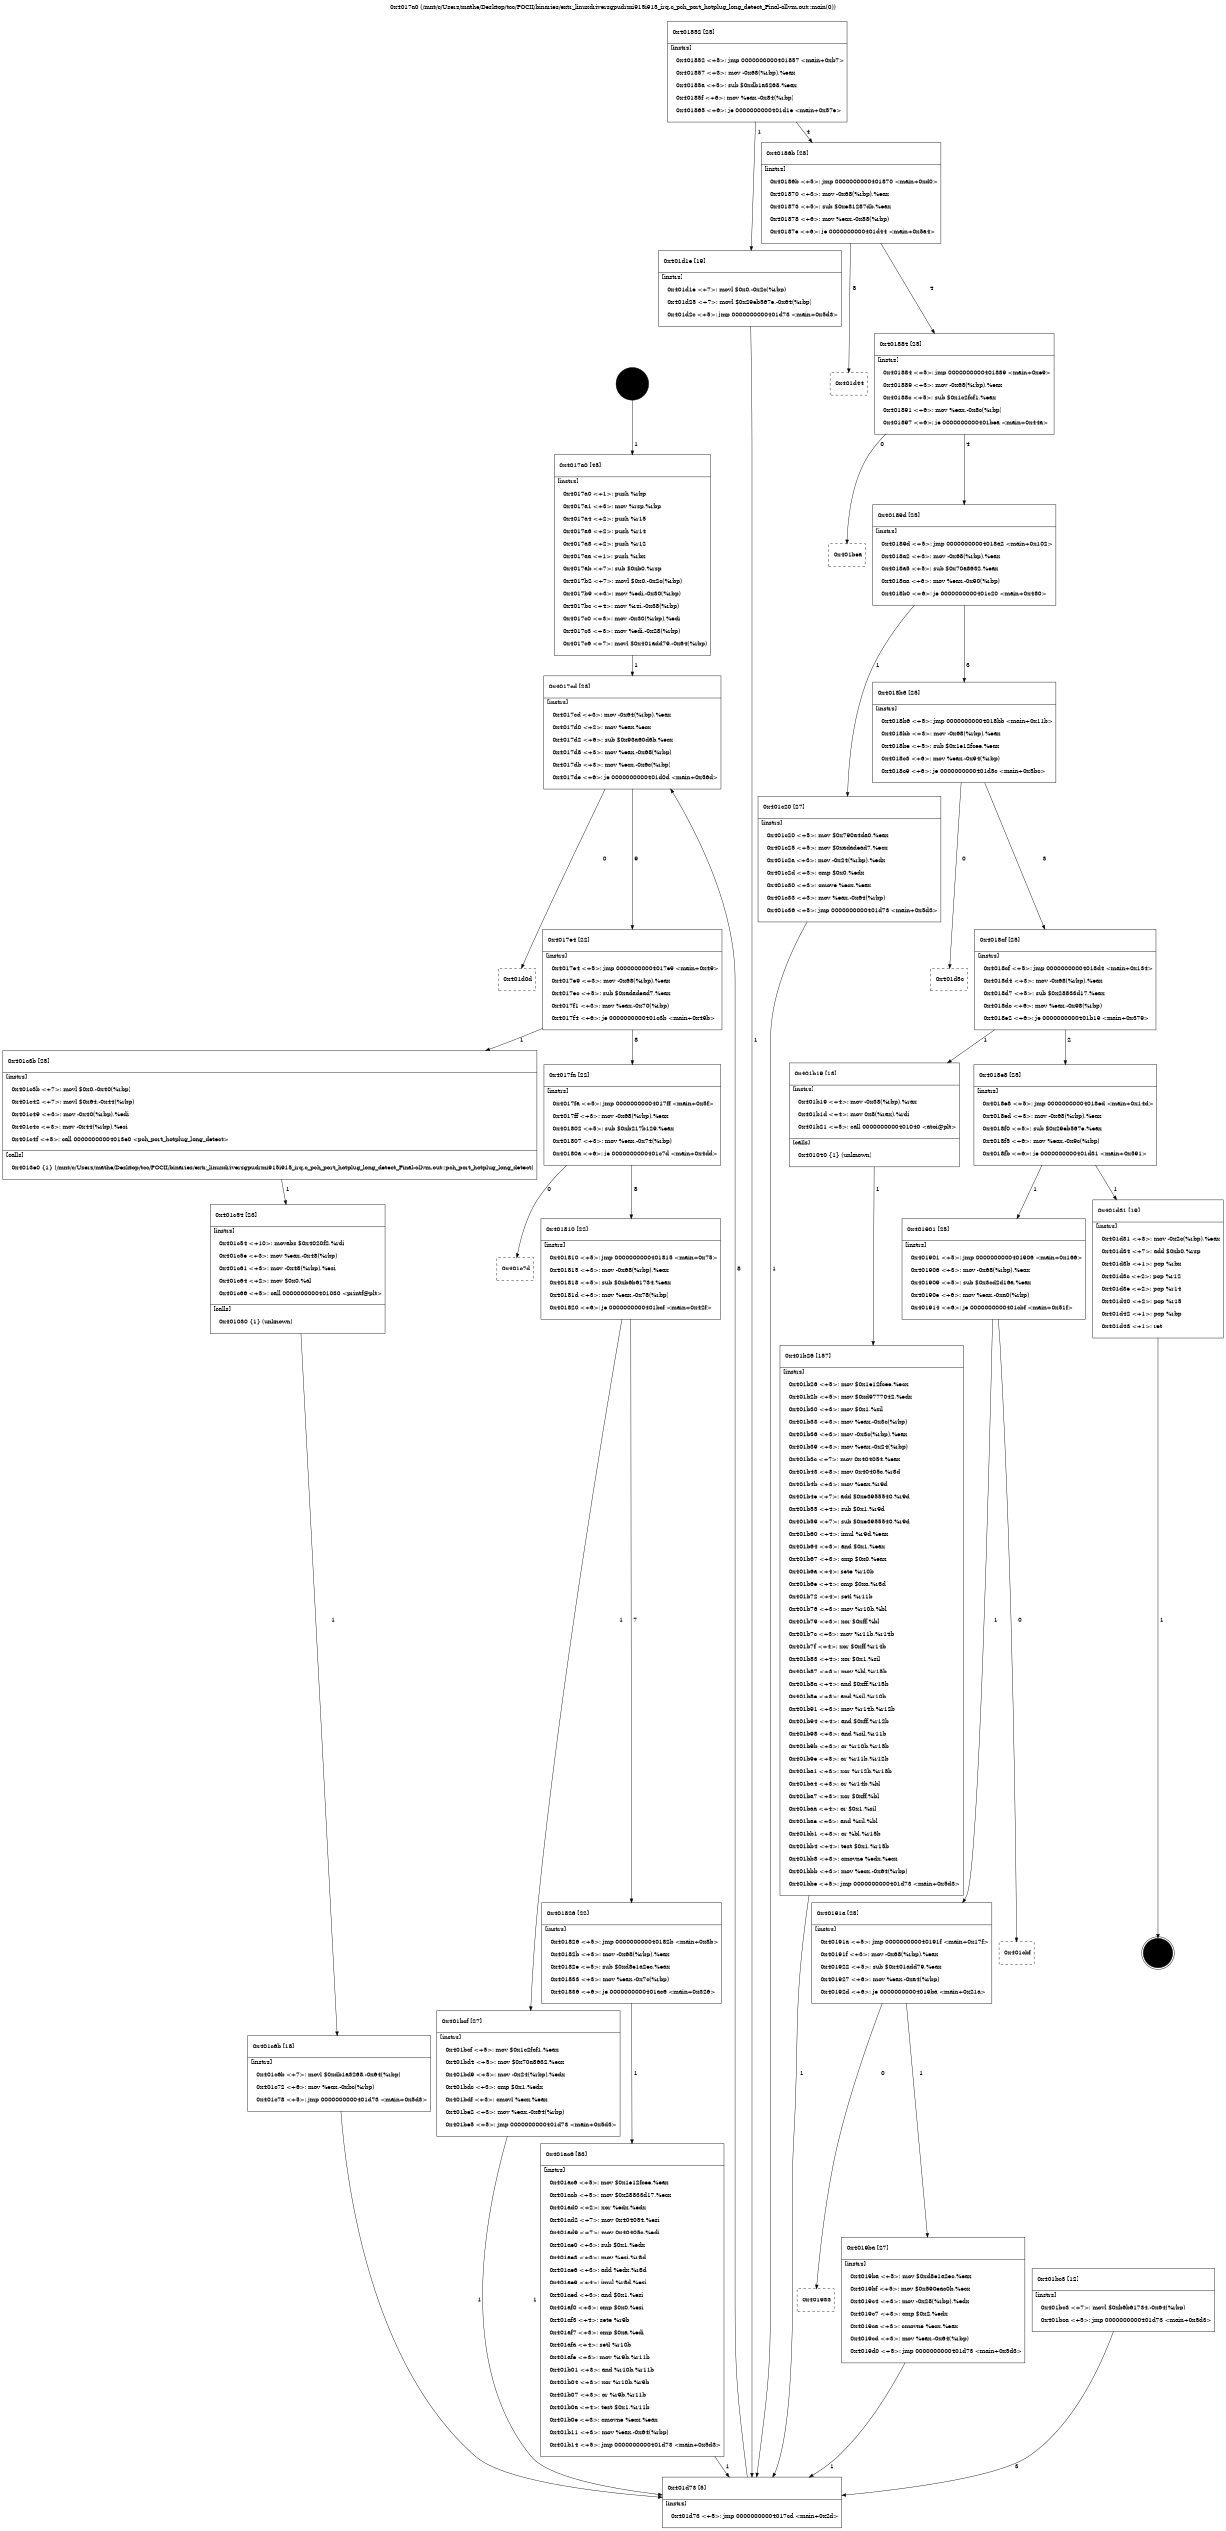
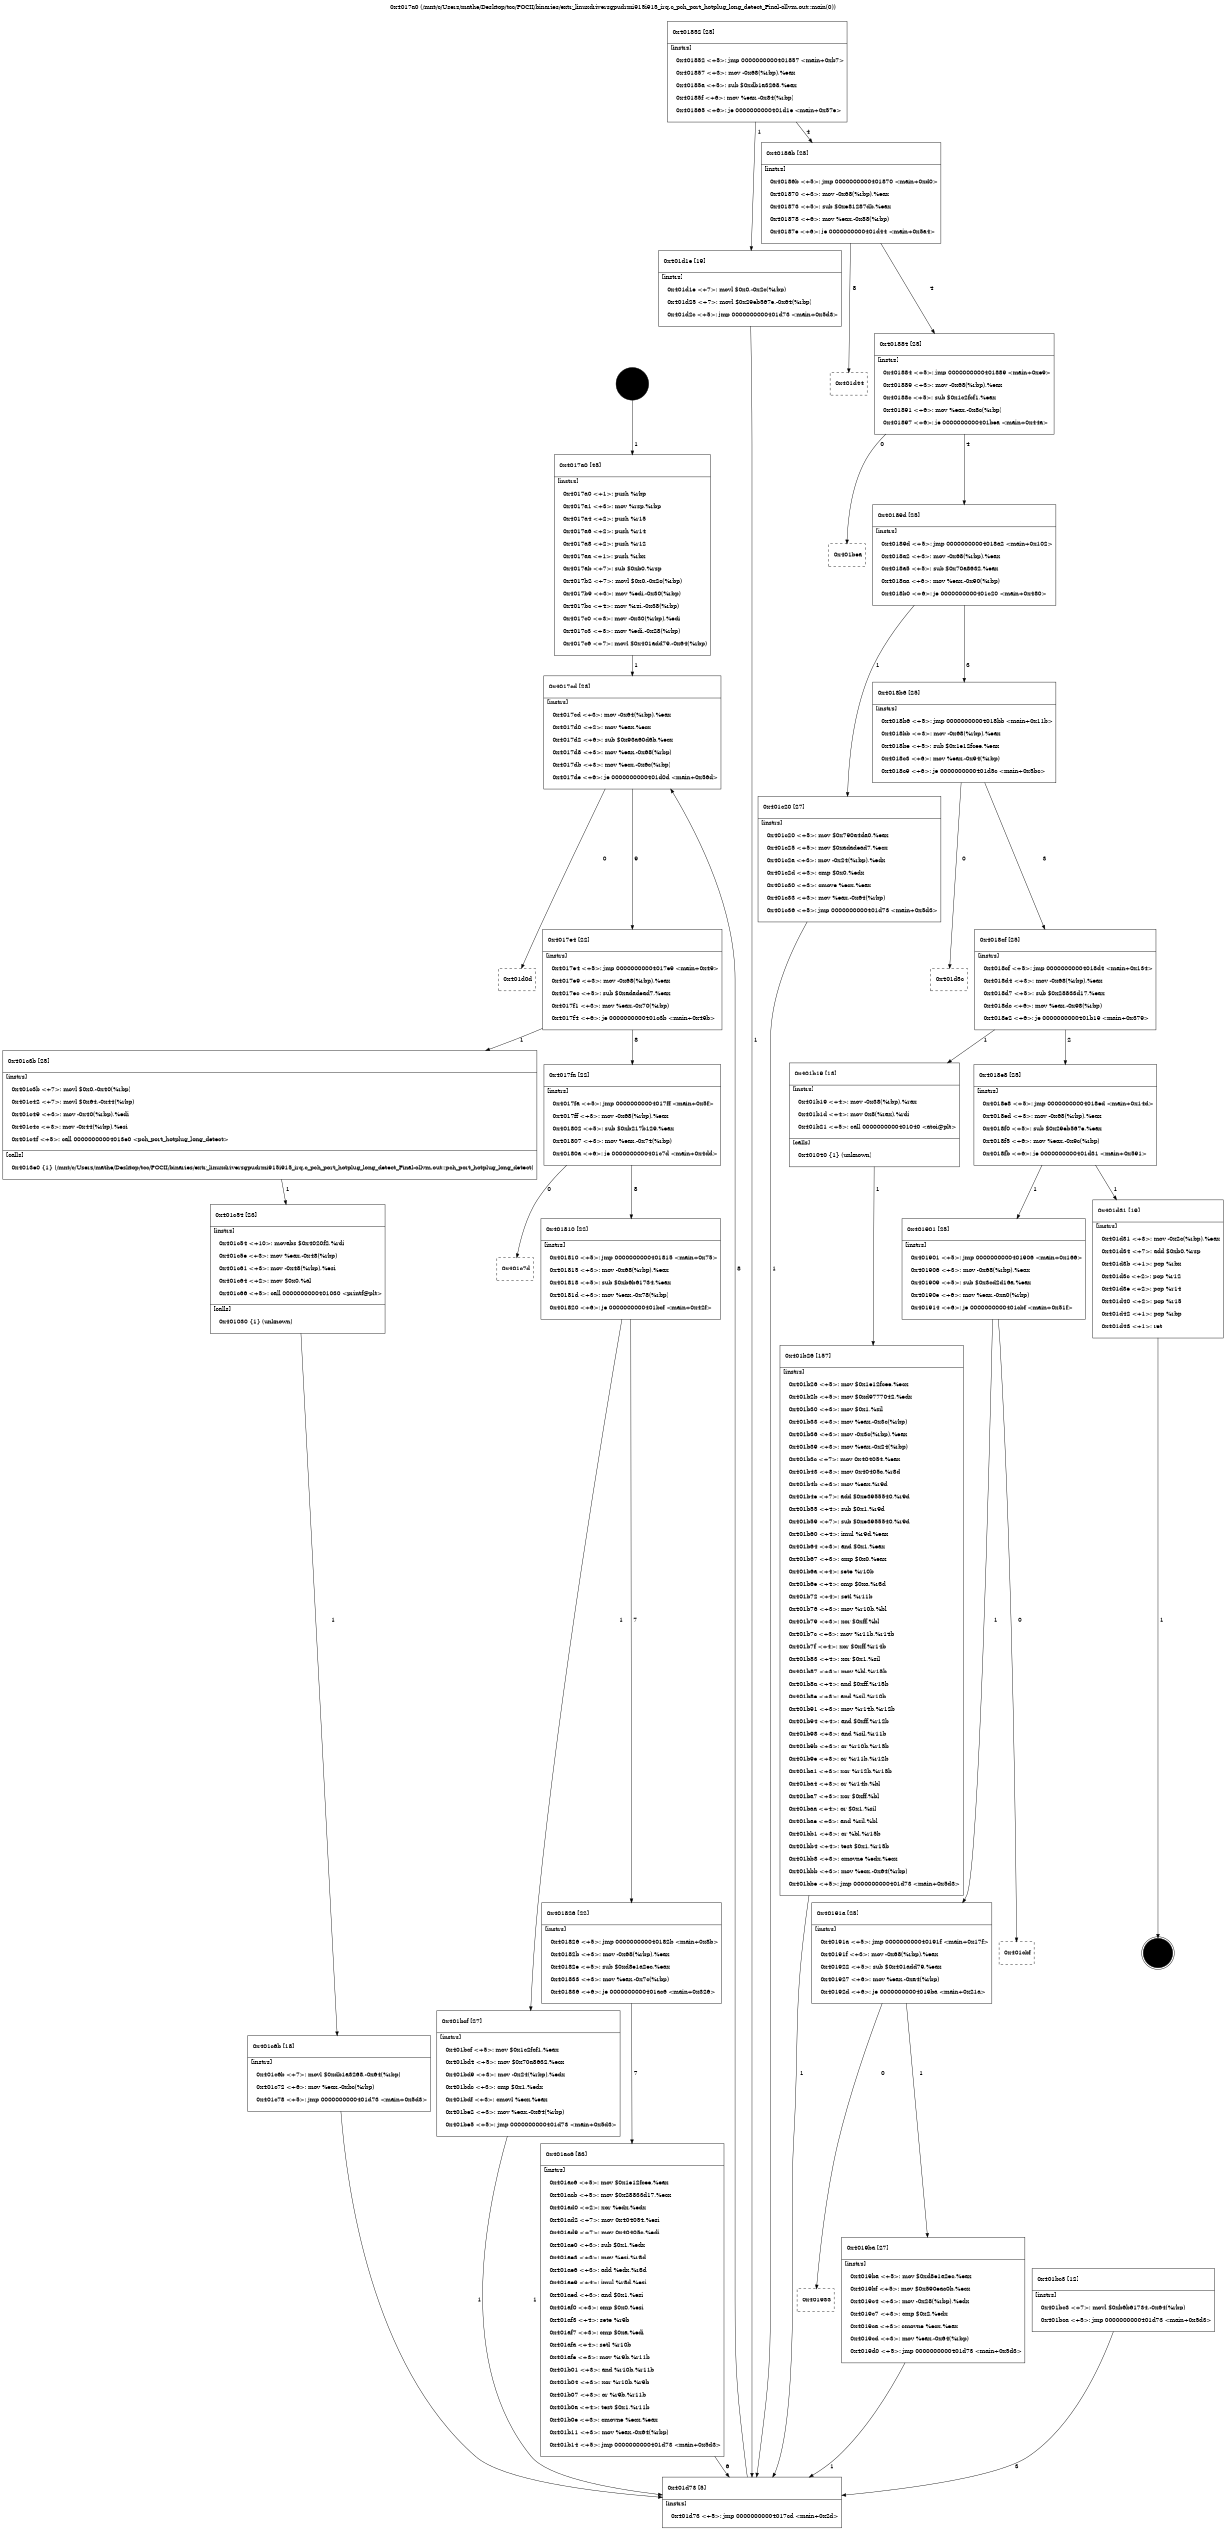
edge "0x401826 [22]" -> "0x401ac6 [83]": label " 1" -> " 7"
edge "0x401ac6 [83]" -> "0x401d73 [5]": label " 1" -> " 6"
